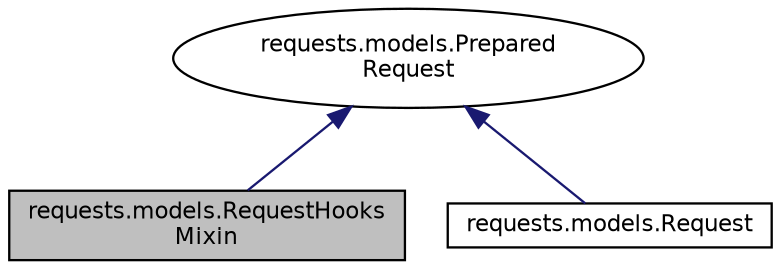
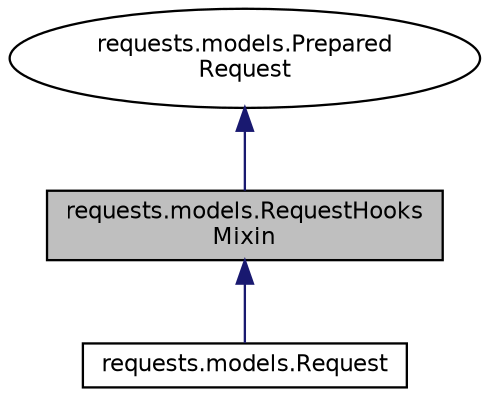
edge "requests.models.Request" -> "requests.models.Prepared Request": now "requests.models.Request" -> "requests.models.RequestHooks Mixin"
